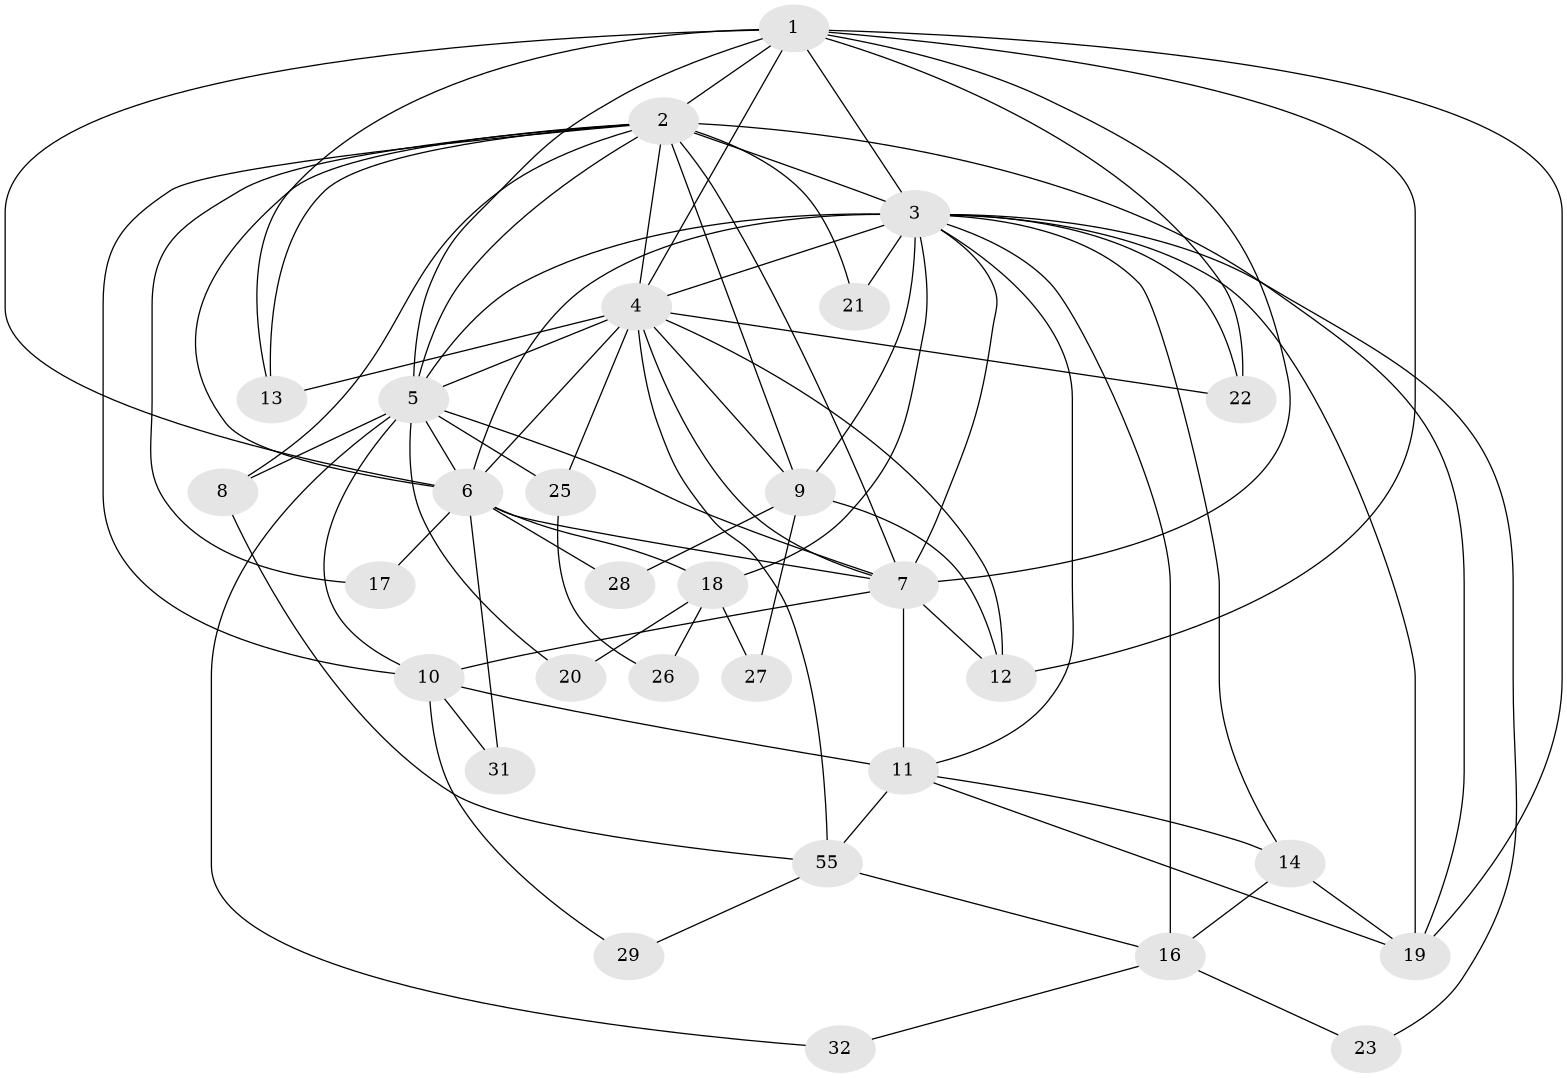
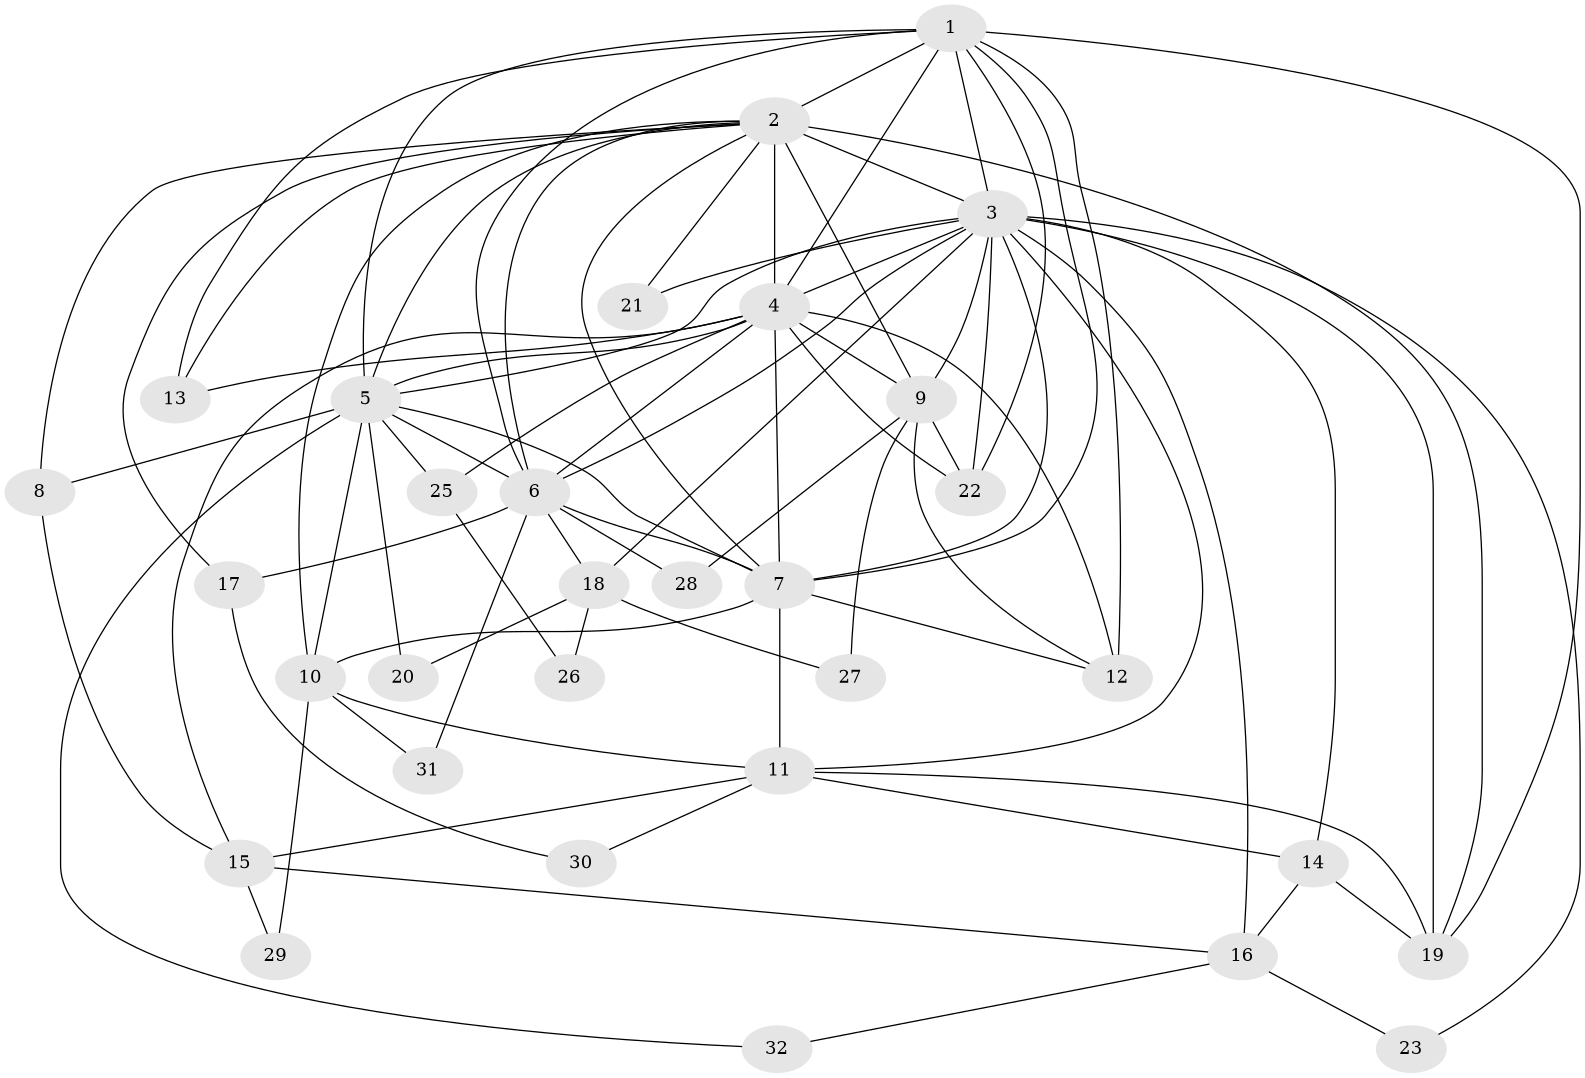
edge "9" -- "22": added
node "30": added
node "55": label "55" -> "15"
